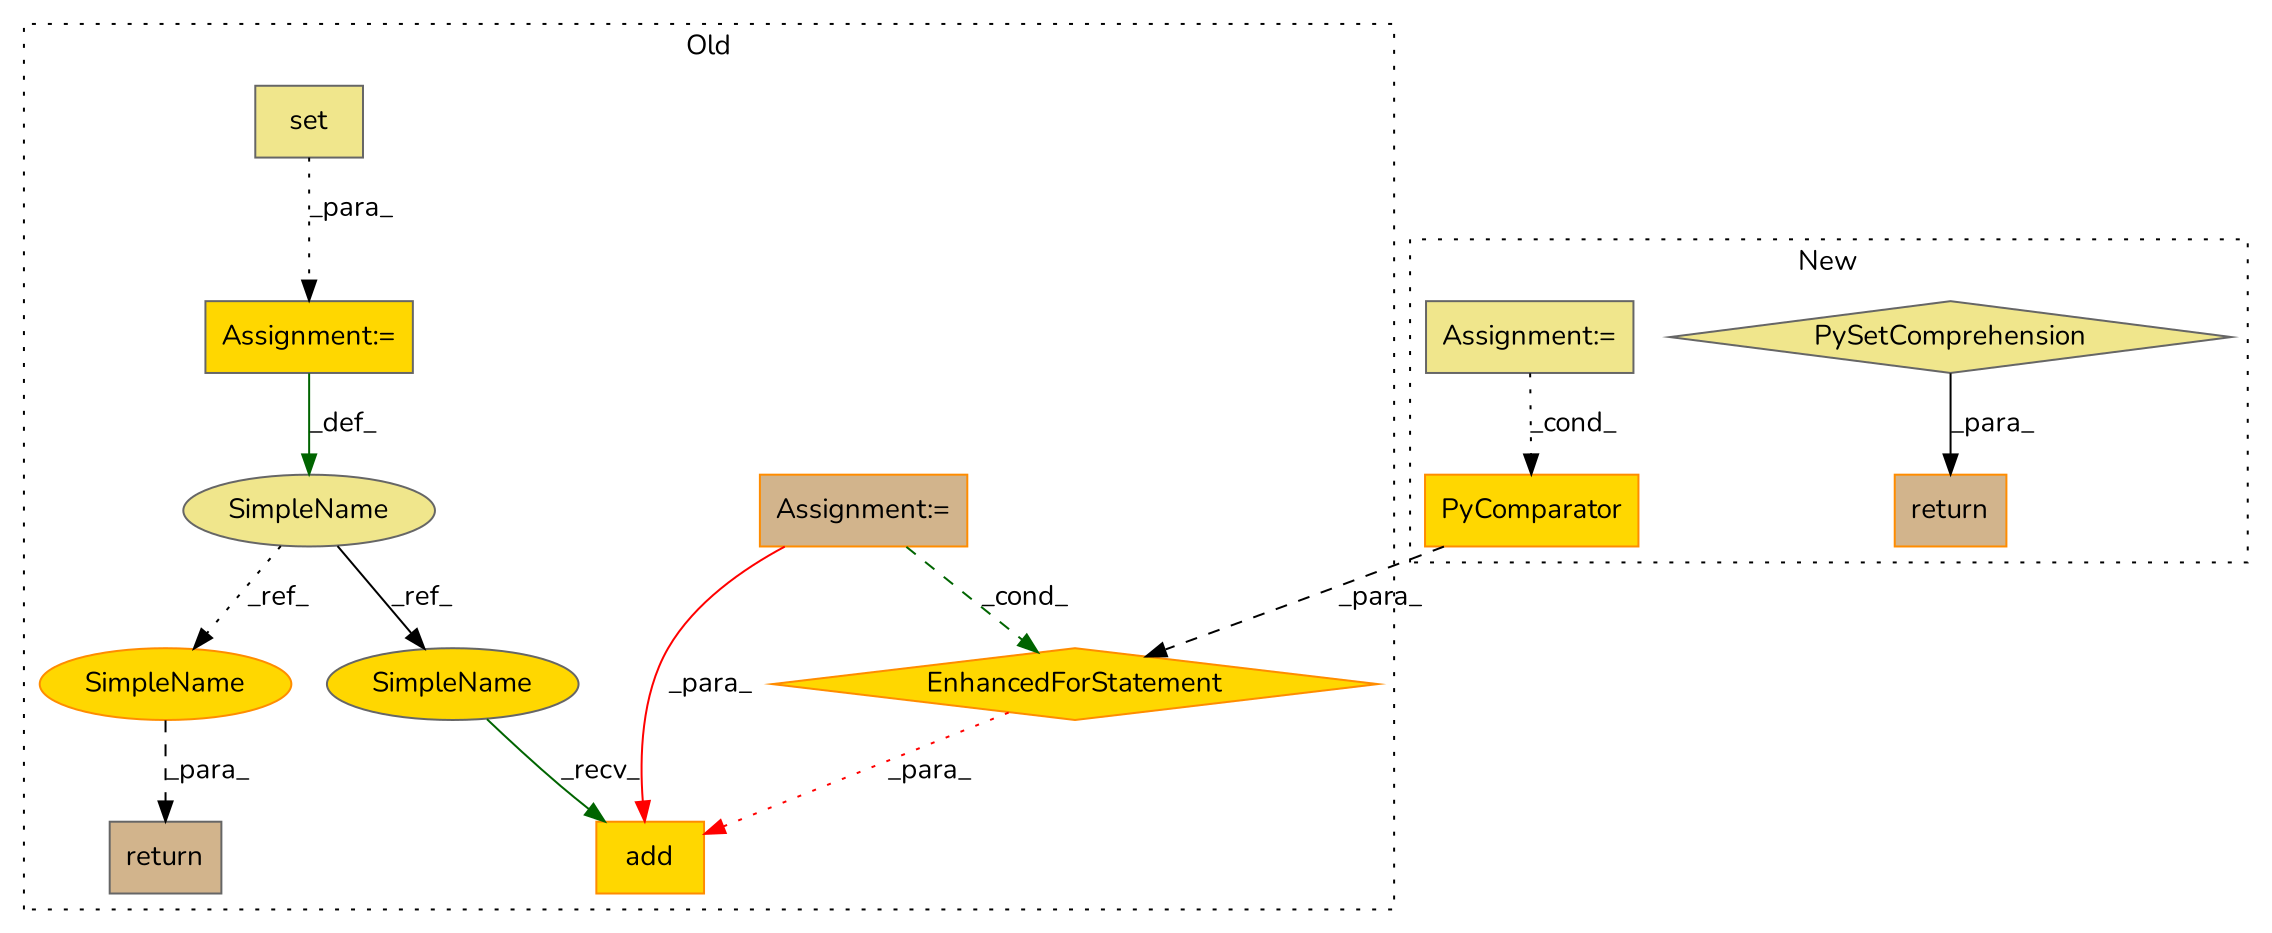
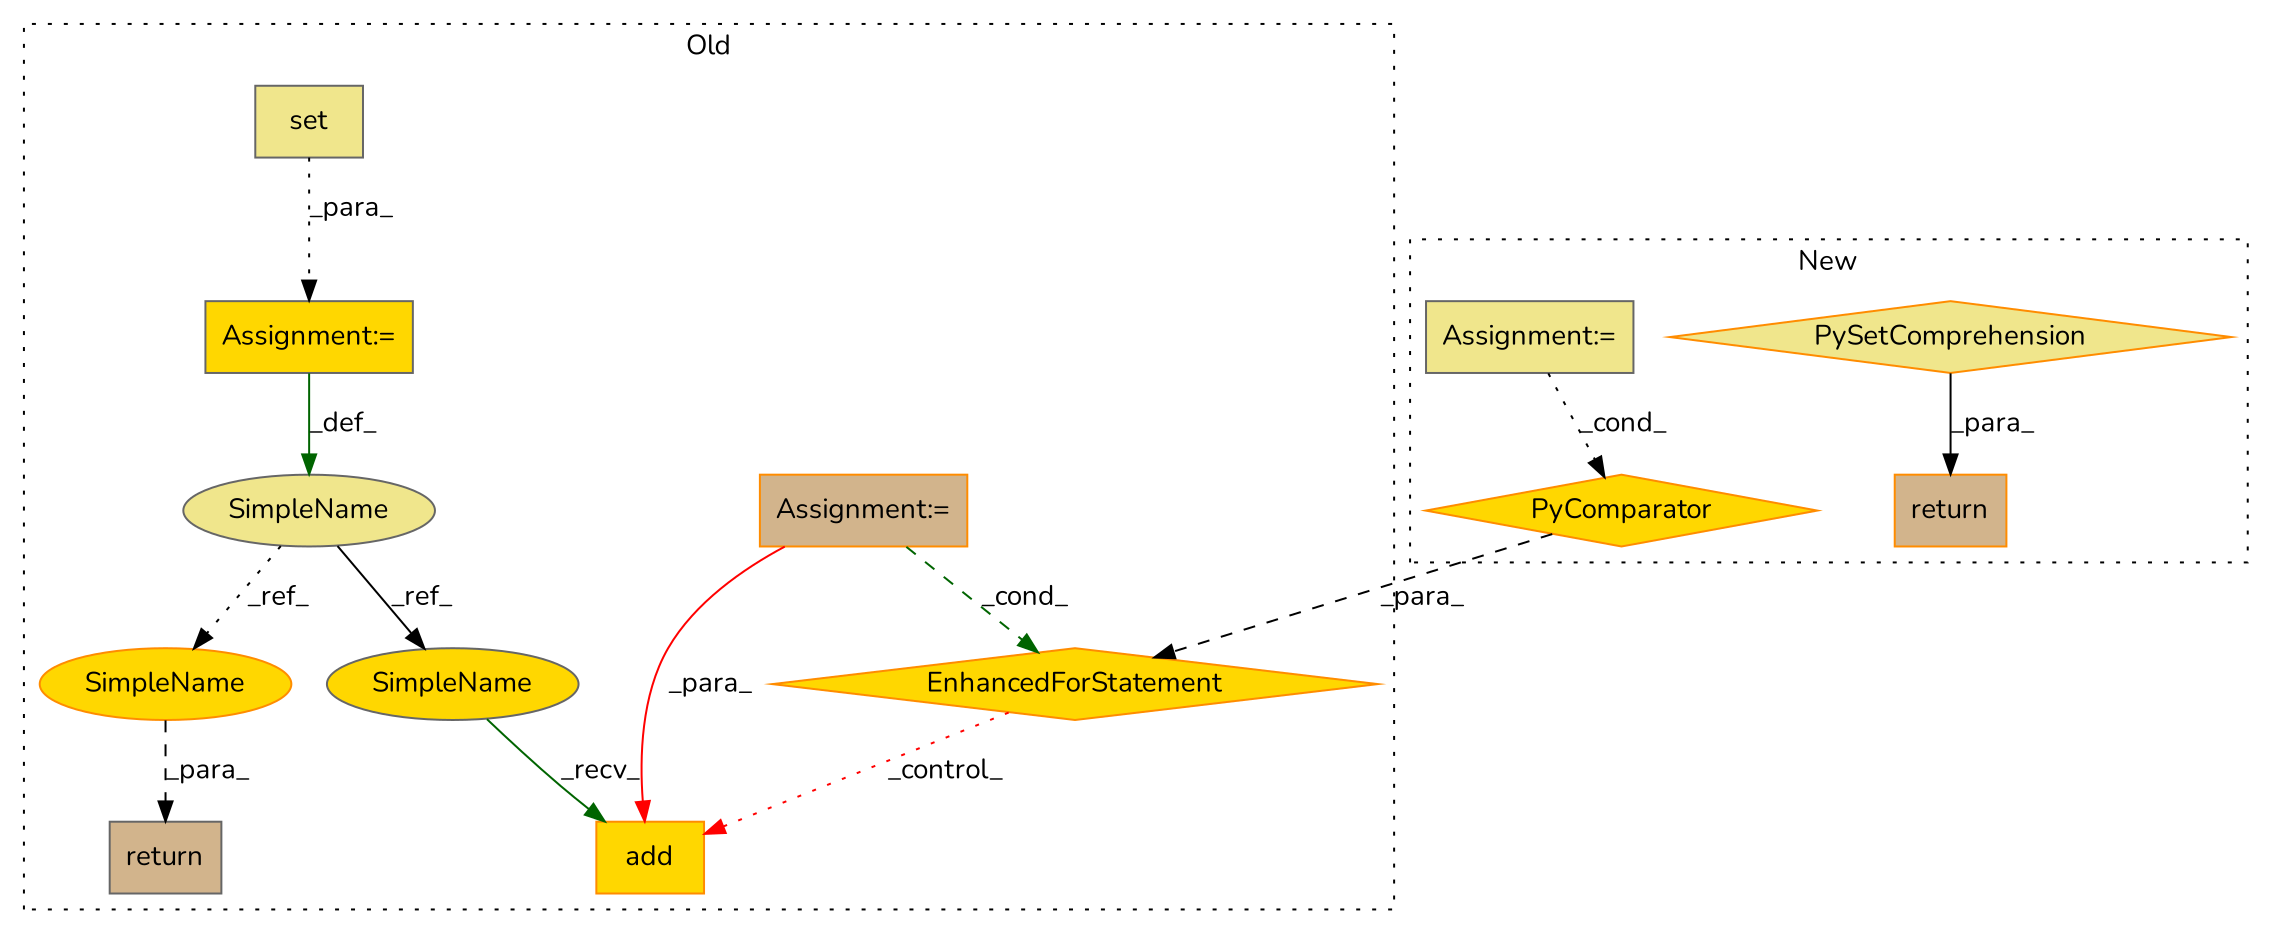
node "PySetComprehension": color gray40 -> darkorange
node "PyComparator": shape box -> diamond
edge "EnhancedForStatement" -> "add": label "_para_" -> "_control_"
